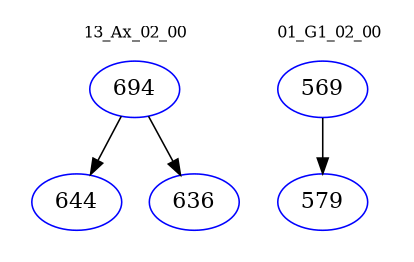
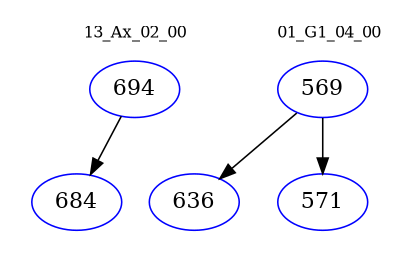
cluster "01_G1_02_00": label "01_G1_02_00" -> "01_G1_04_00"
edge "694" -> "636": now "569" -> "636"
node "644": label "644" -> "684"
node "579": label "579" -> "571"
